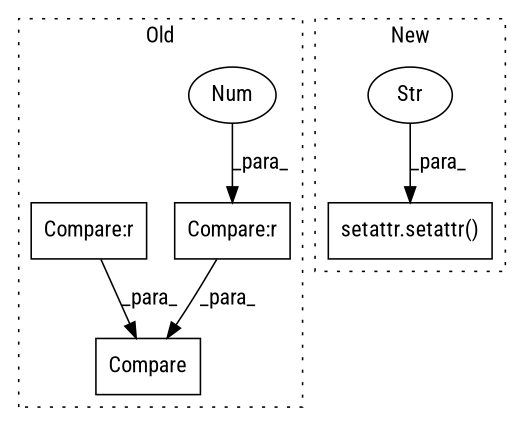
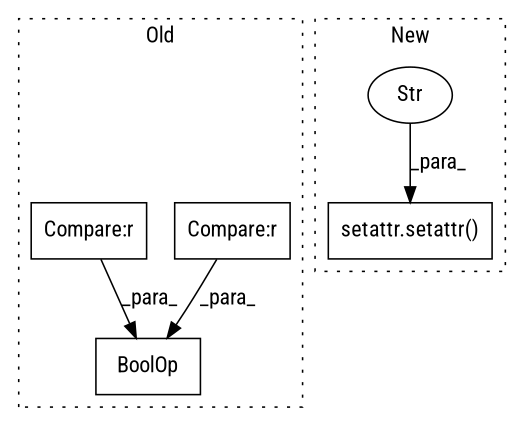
node "Num": removed
node "Compare": label "Compare" -> "BoolOp"
